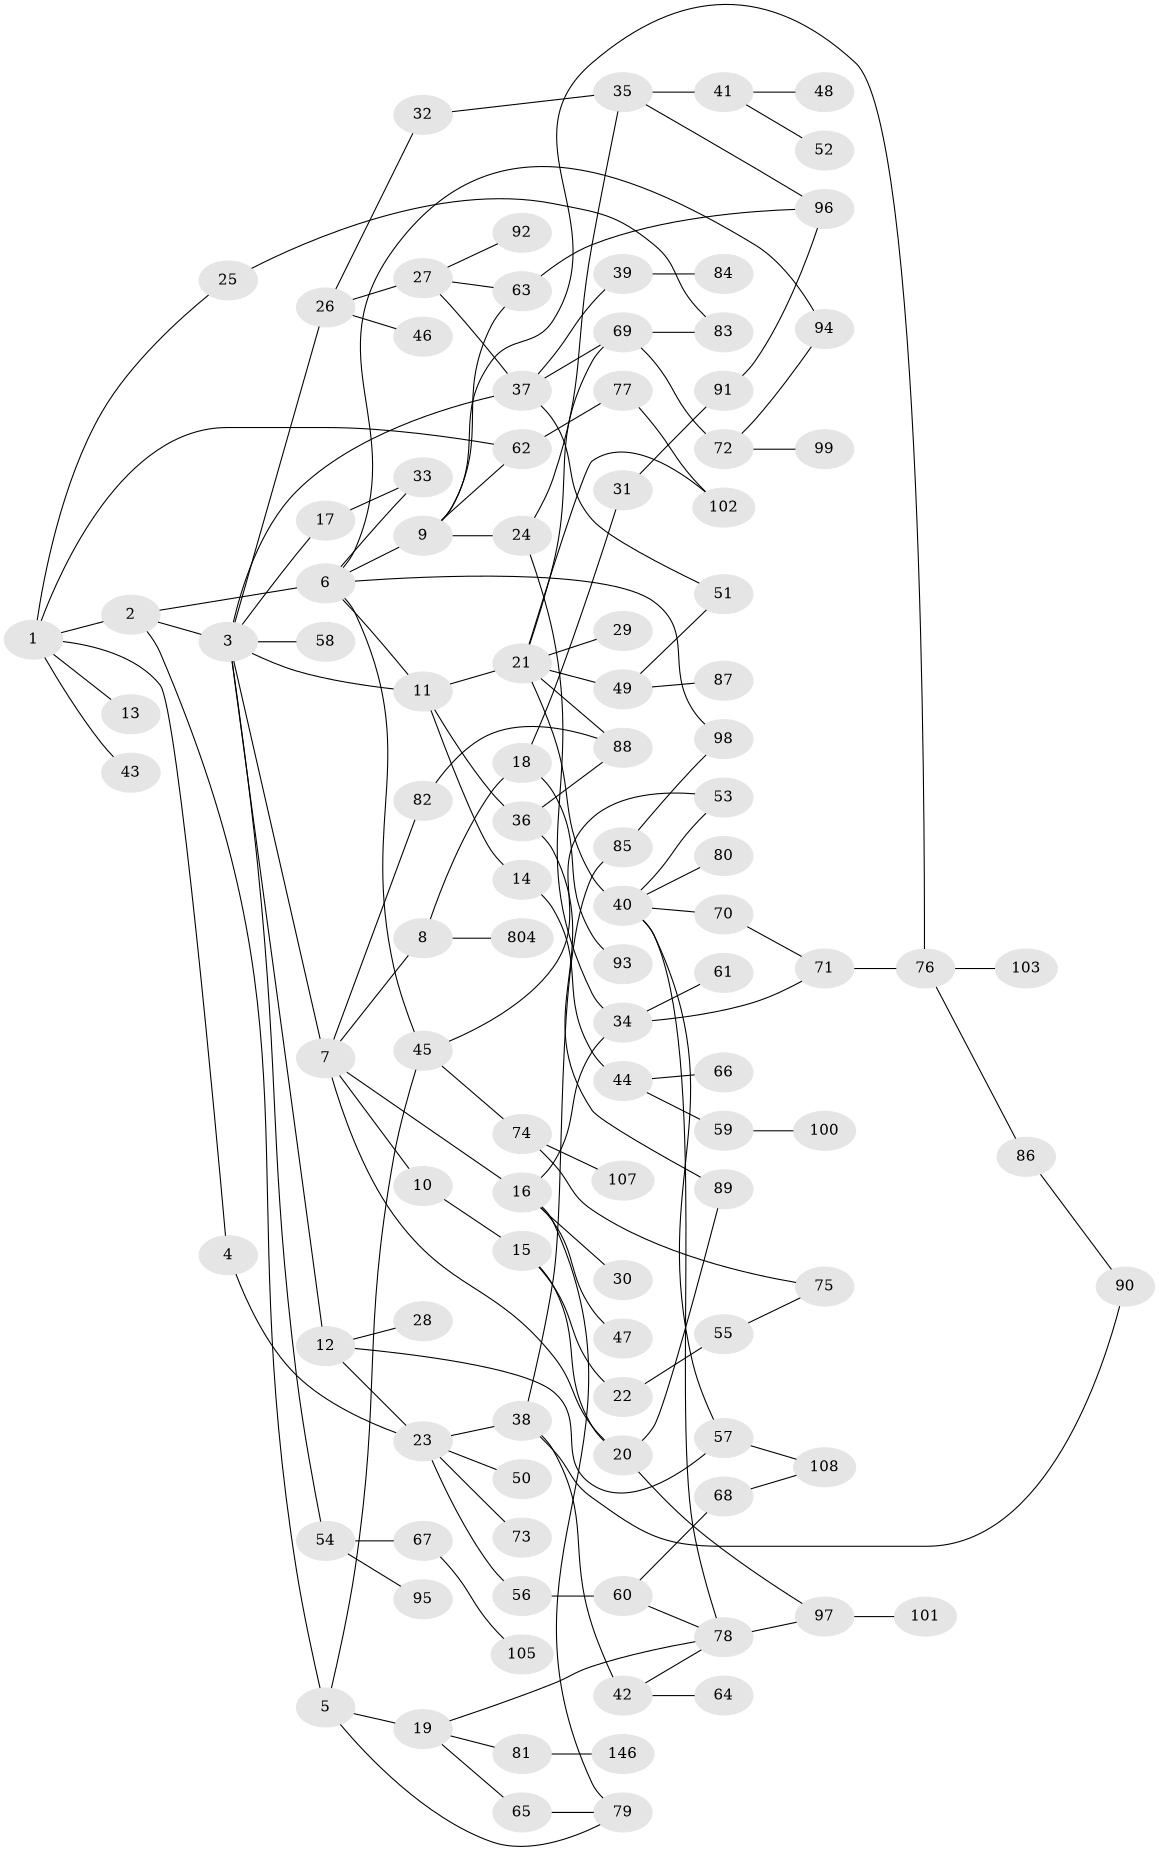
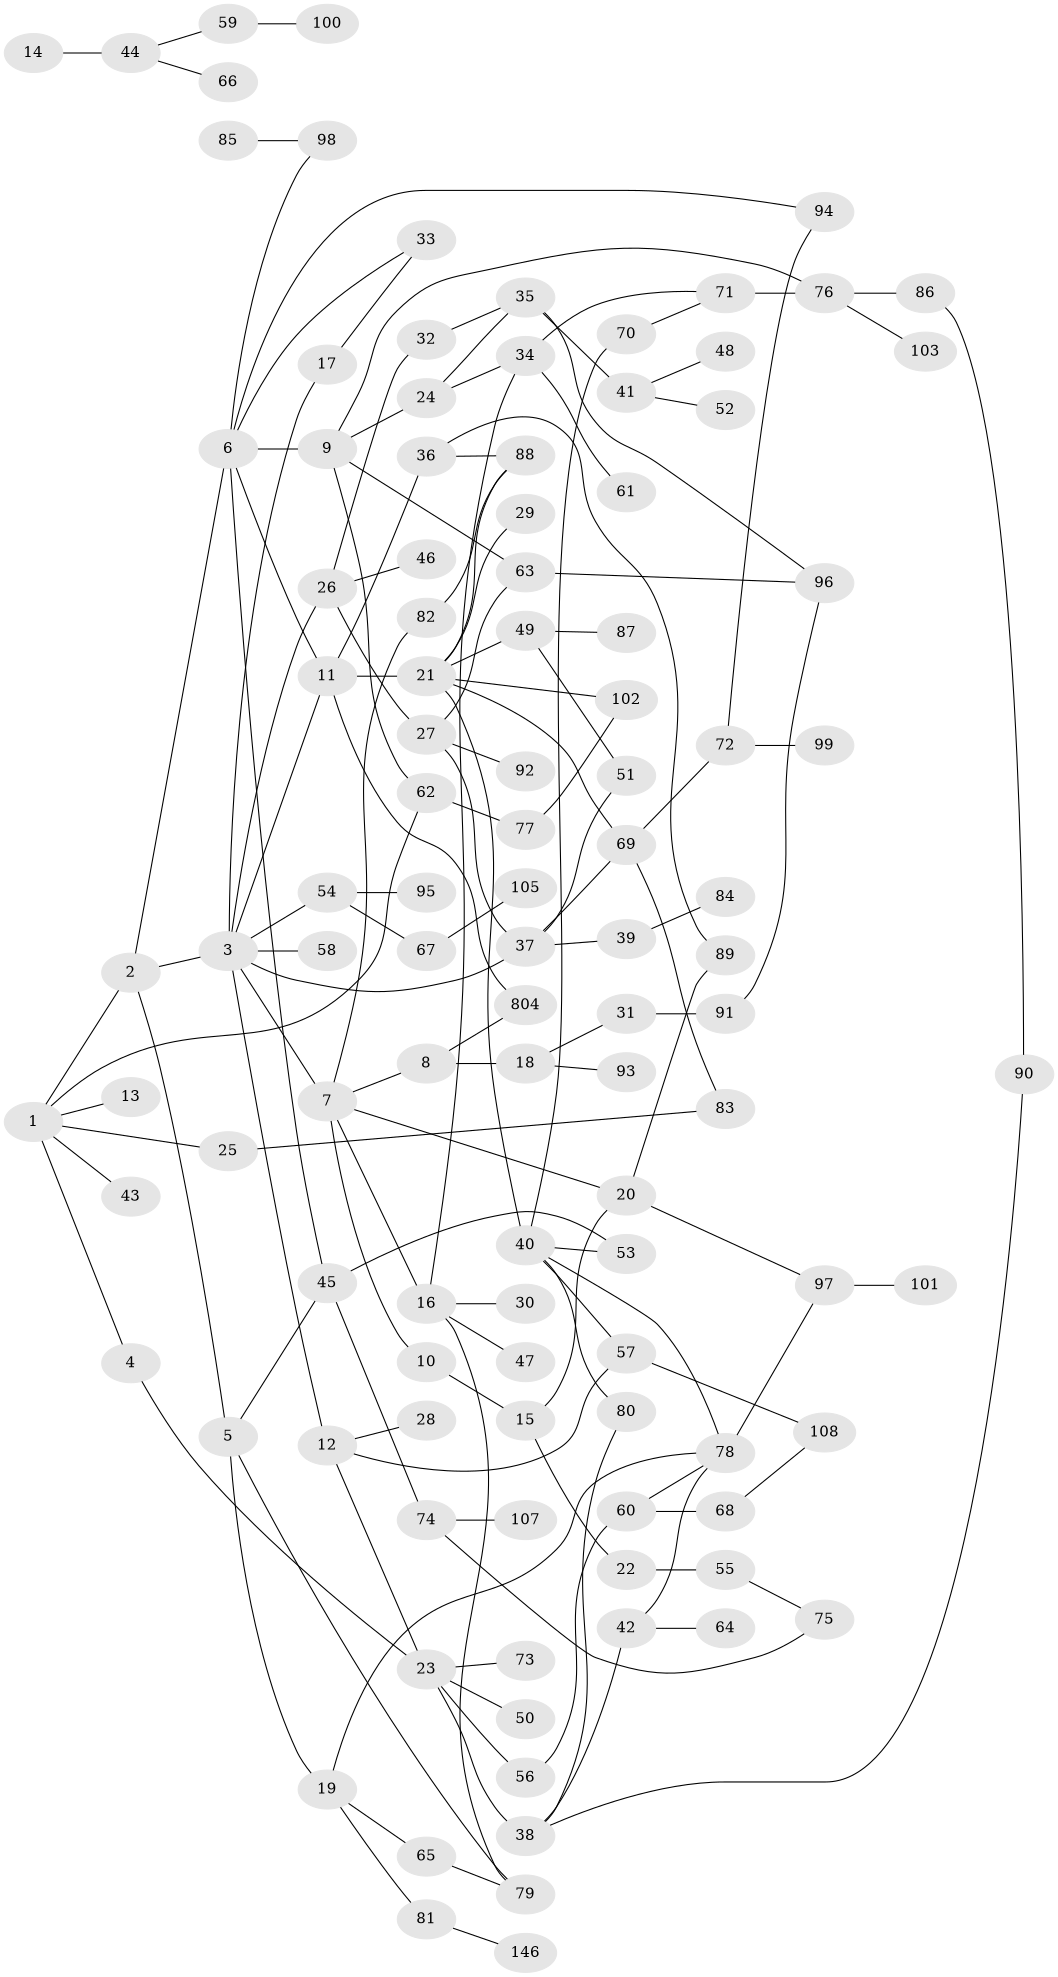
edge "11" -- "14": now "11" -- "804"
edge "85" -- "38": now "80" -- "38"
